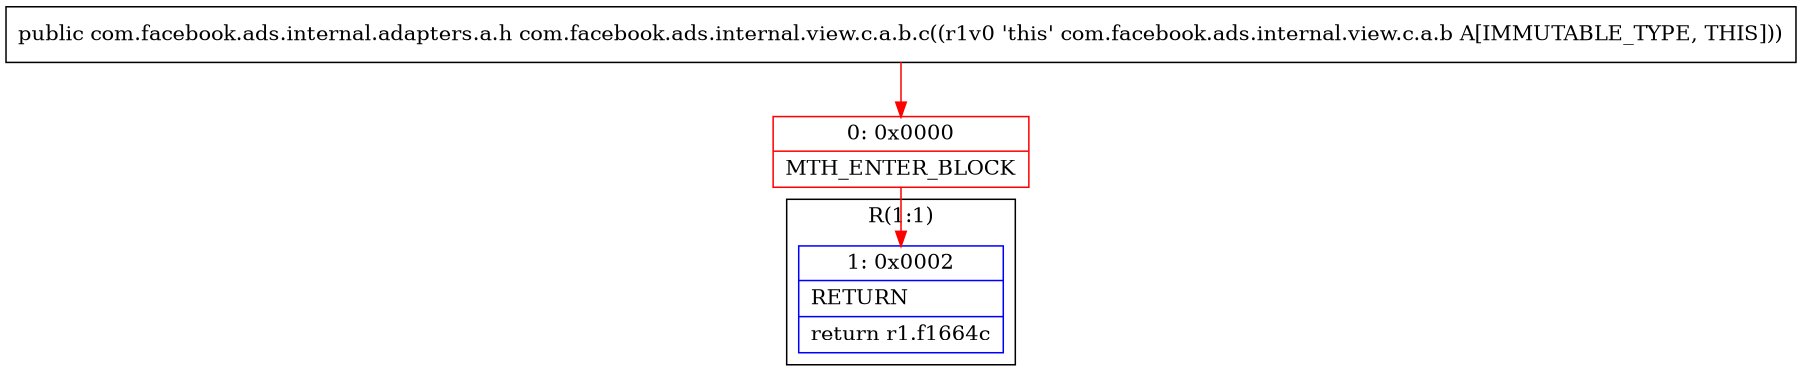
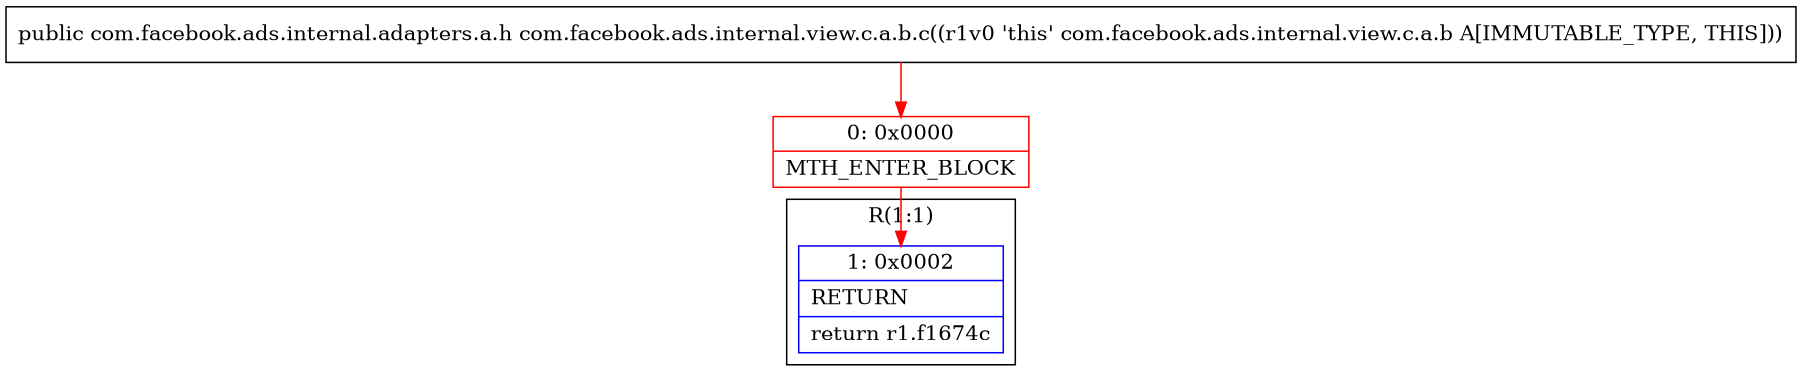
node "1: 0x0002": text "return r1.f1664c" -> "return r1.f1674c"
